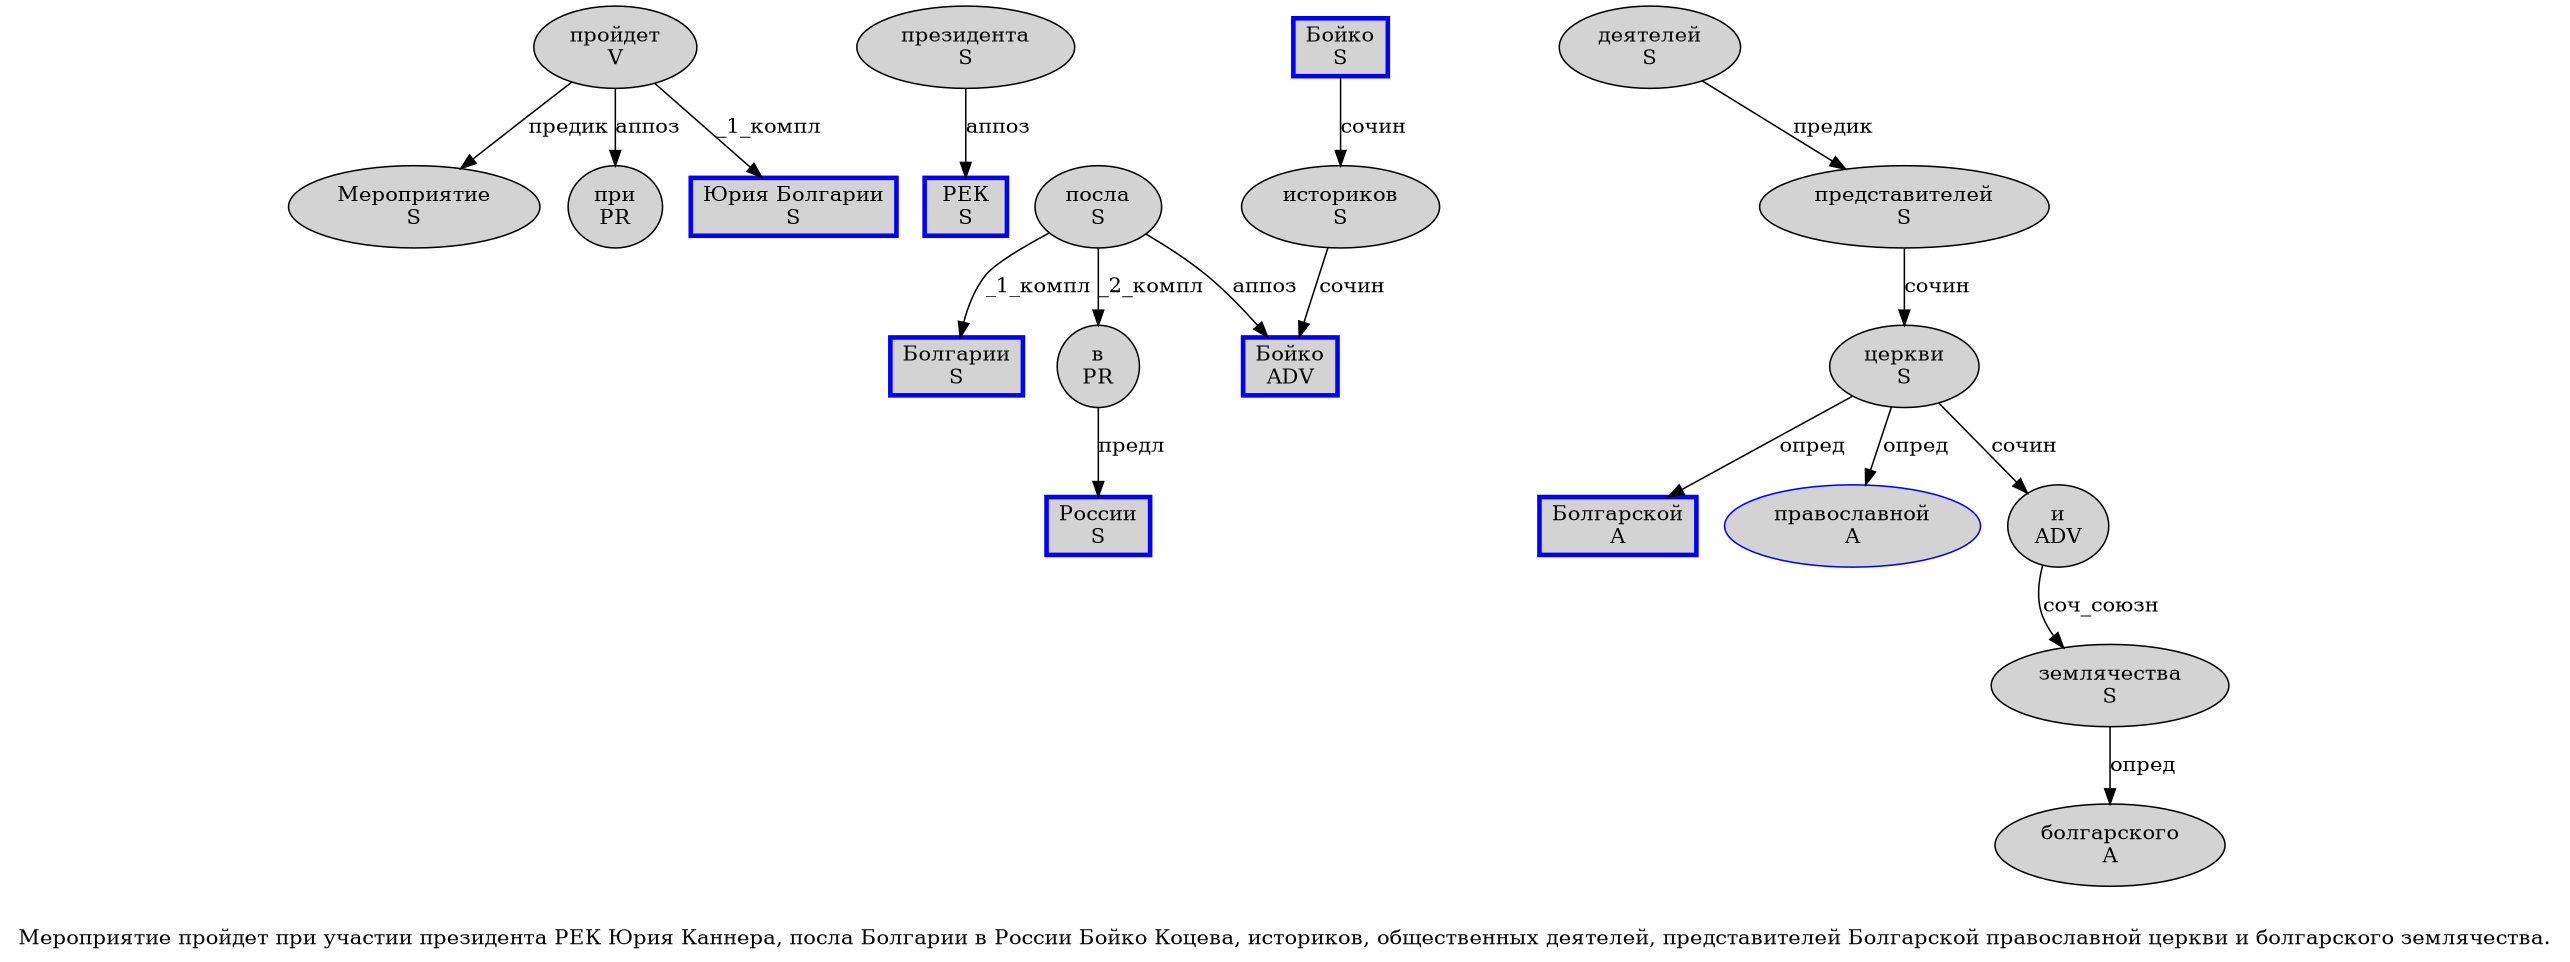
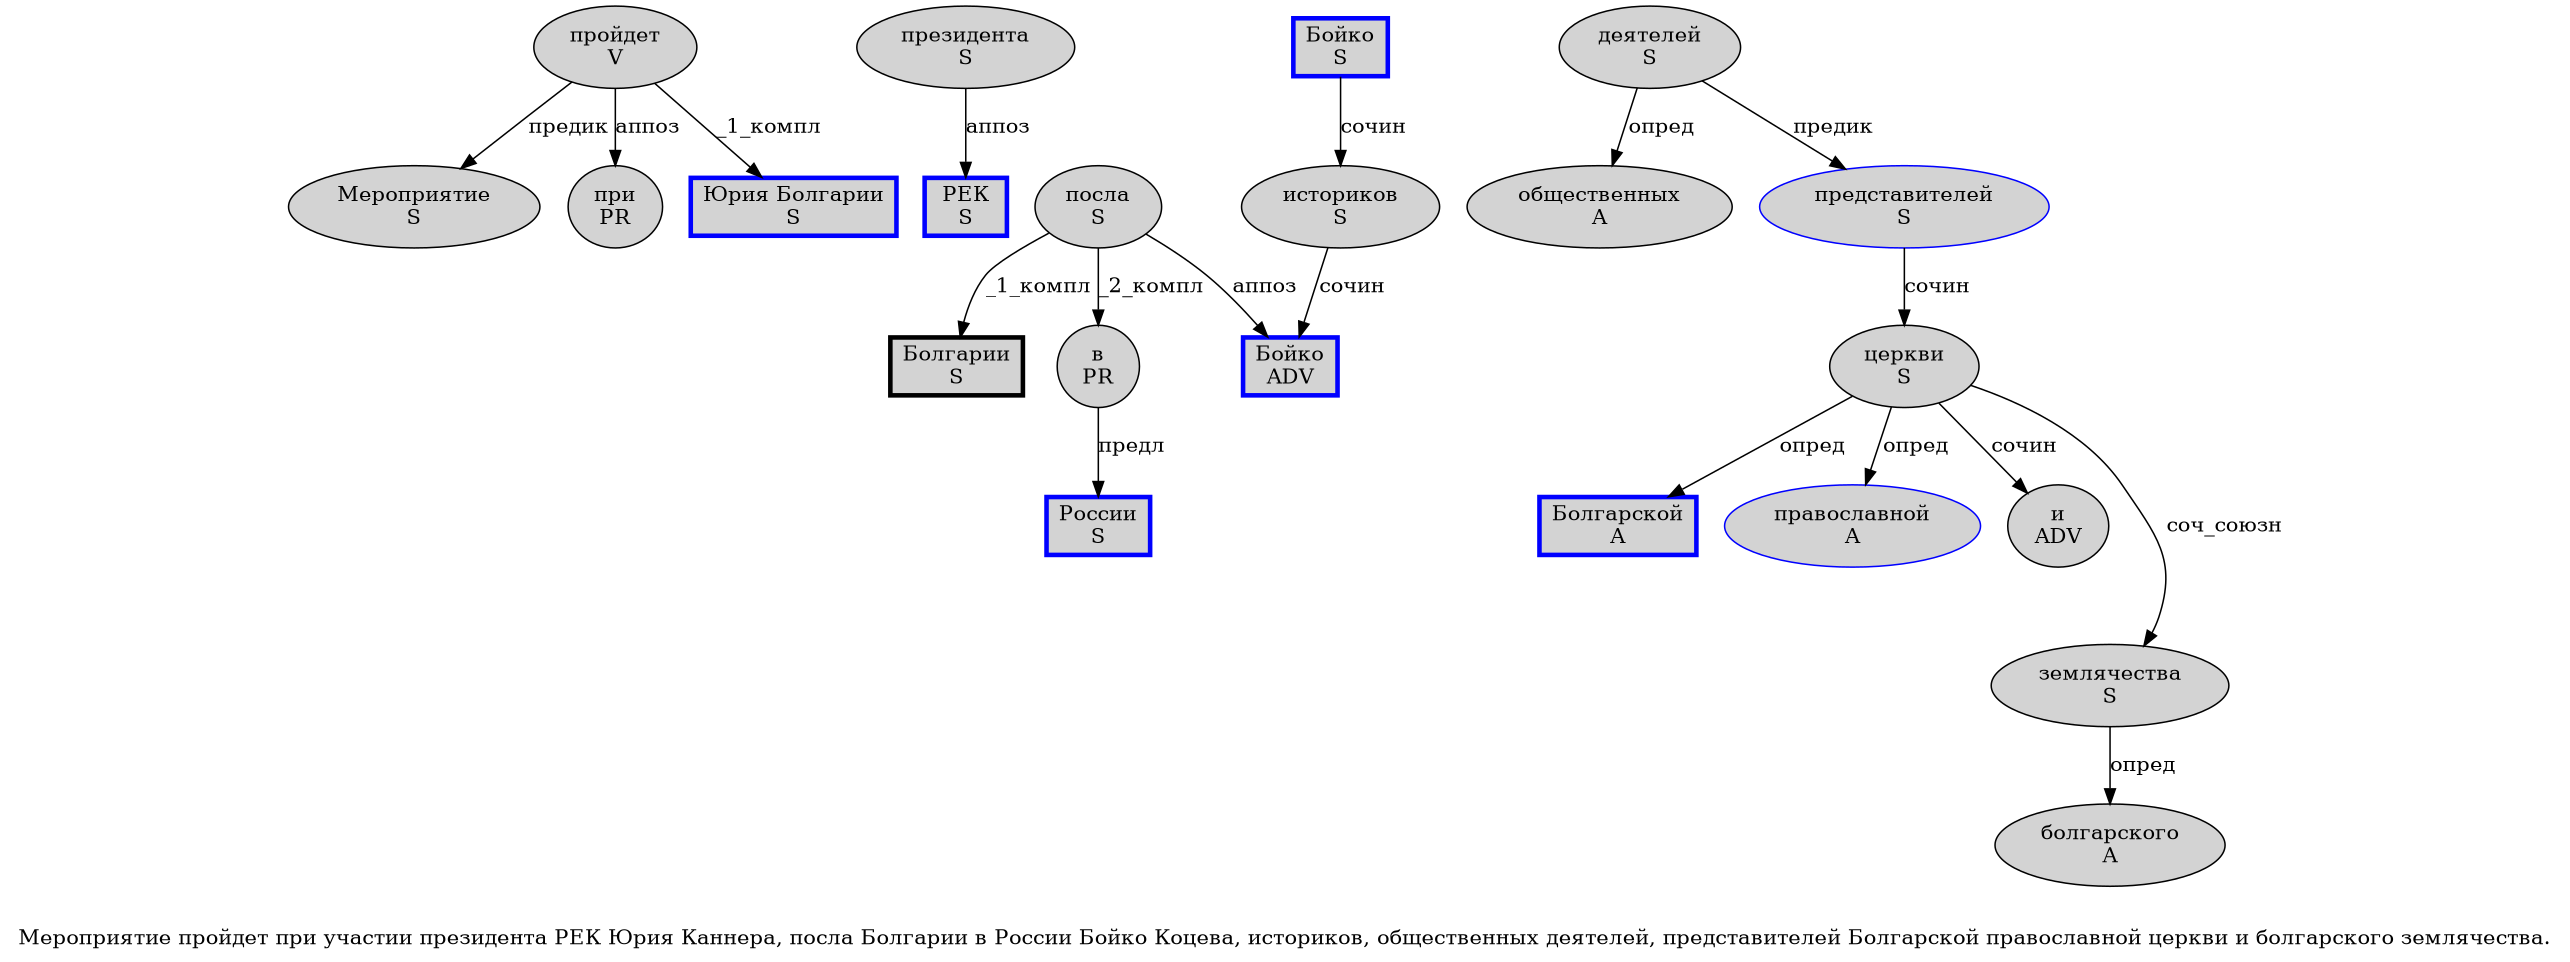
node "общественных A": added
node "представителей S": color black -> blue
node "Болгарии S": color blue -> black
edge "и ADV" -> "землячества S": now "церкви S" -> "землячества S"
